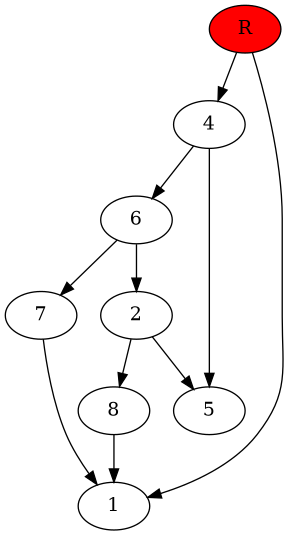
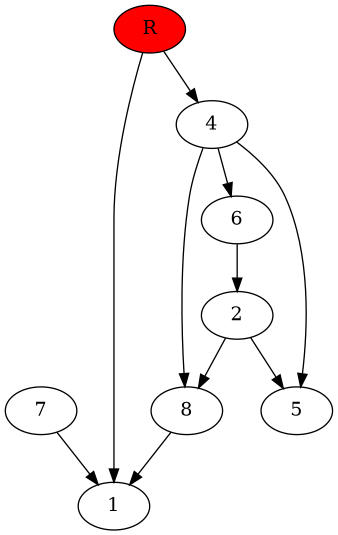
edge "4" -> "8": added
edge "6" -> "7": removed
